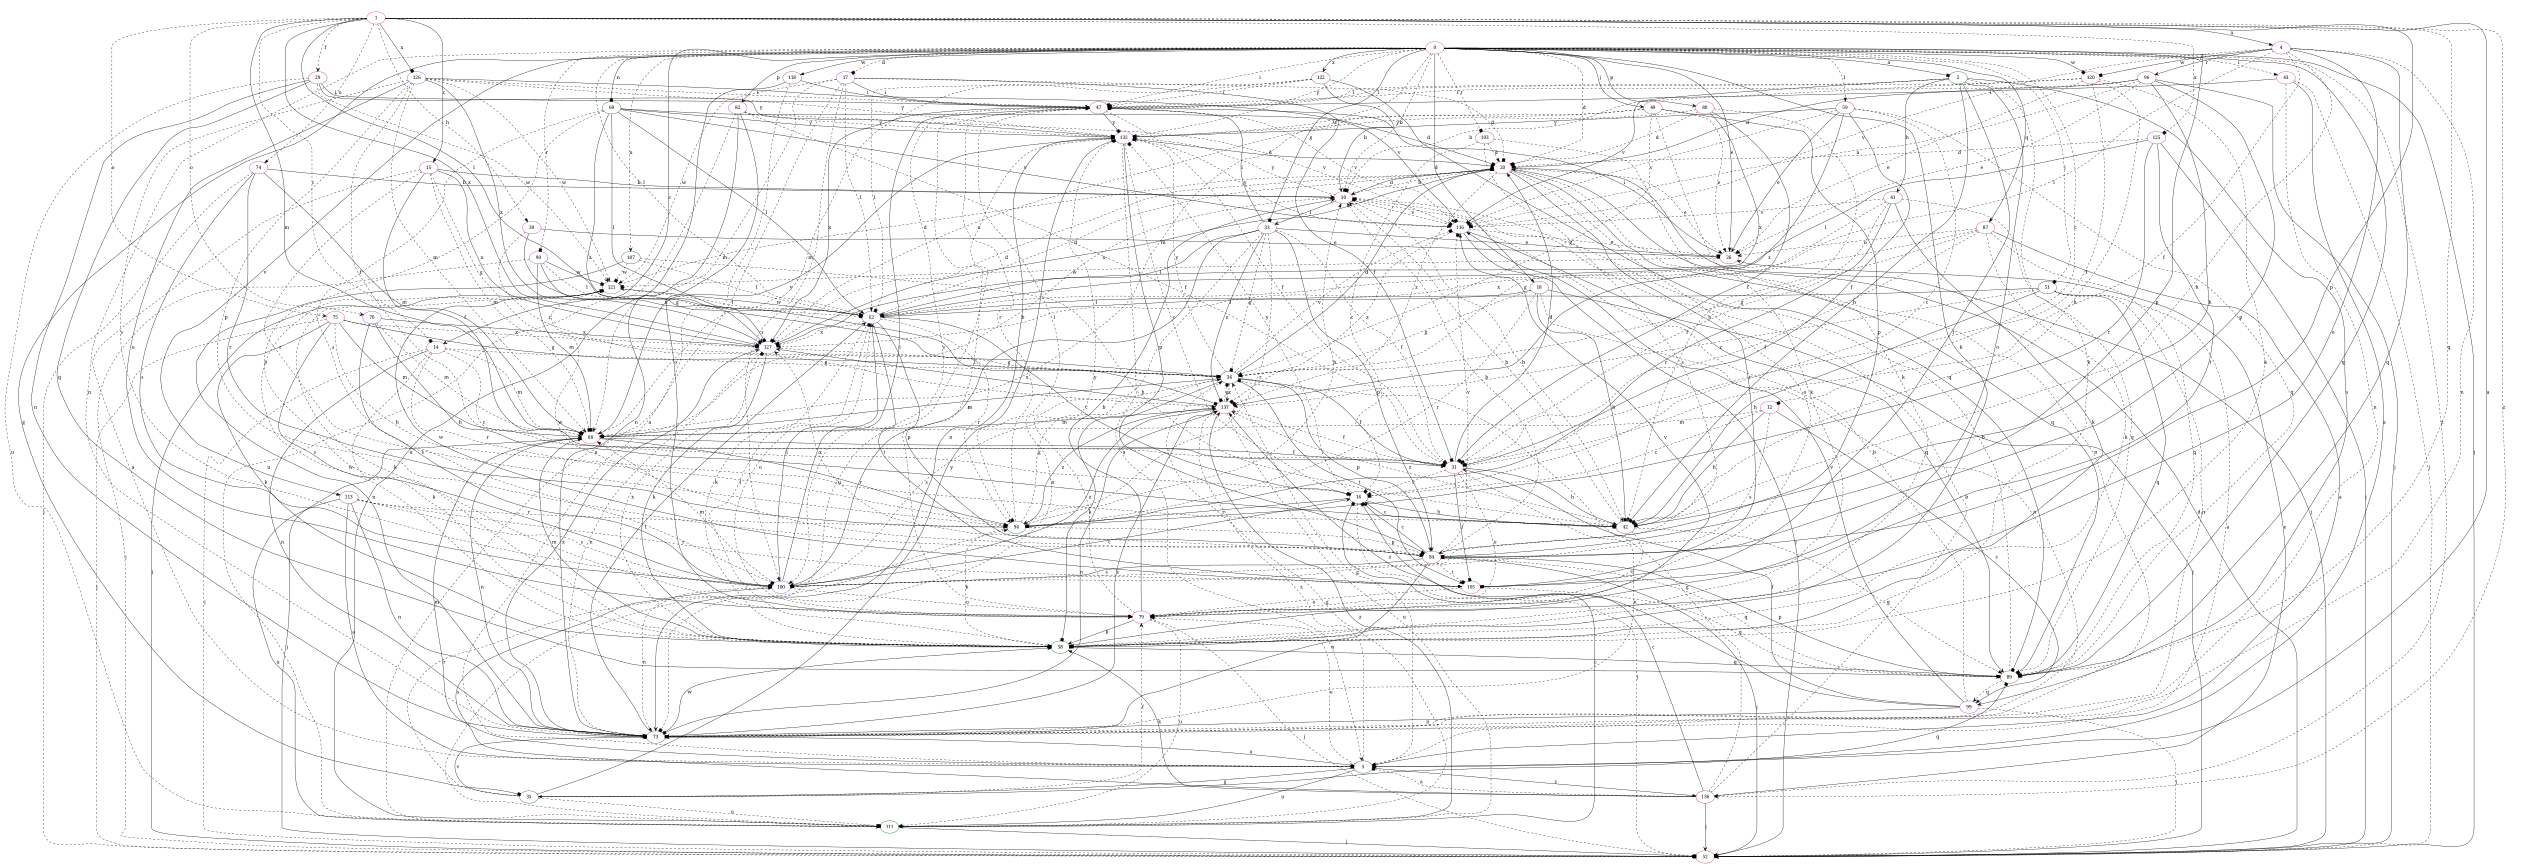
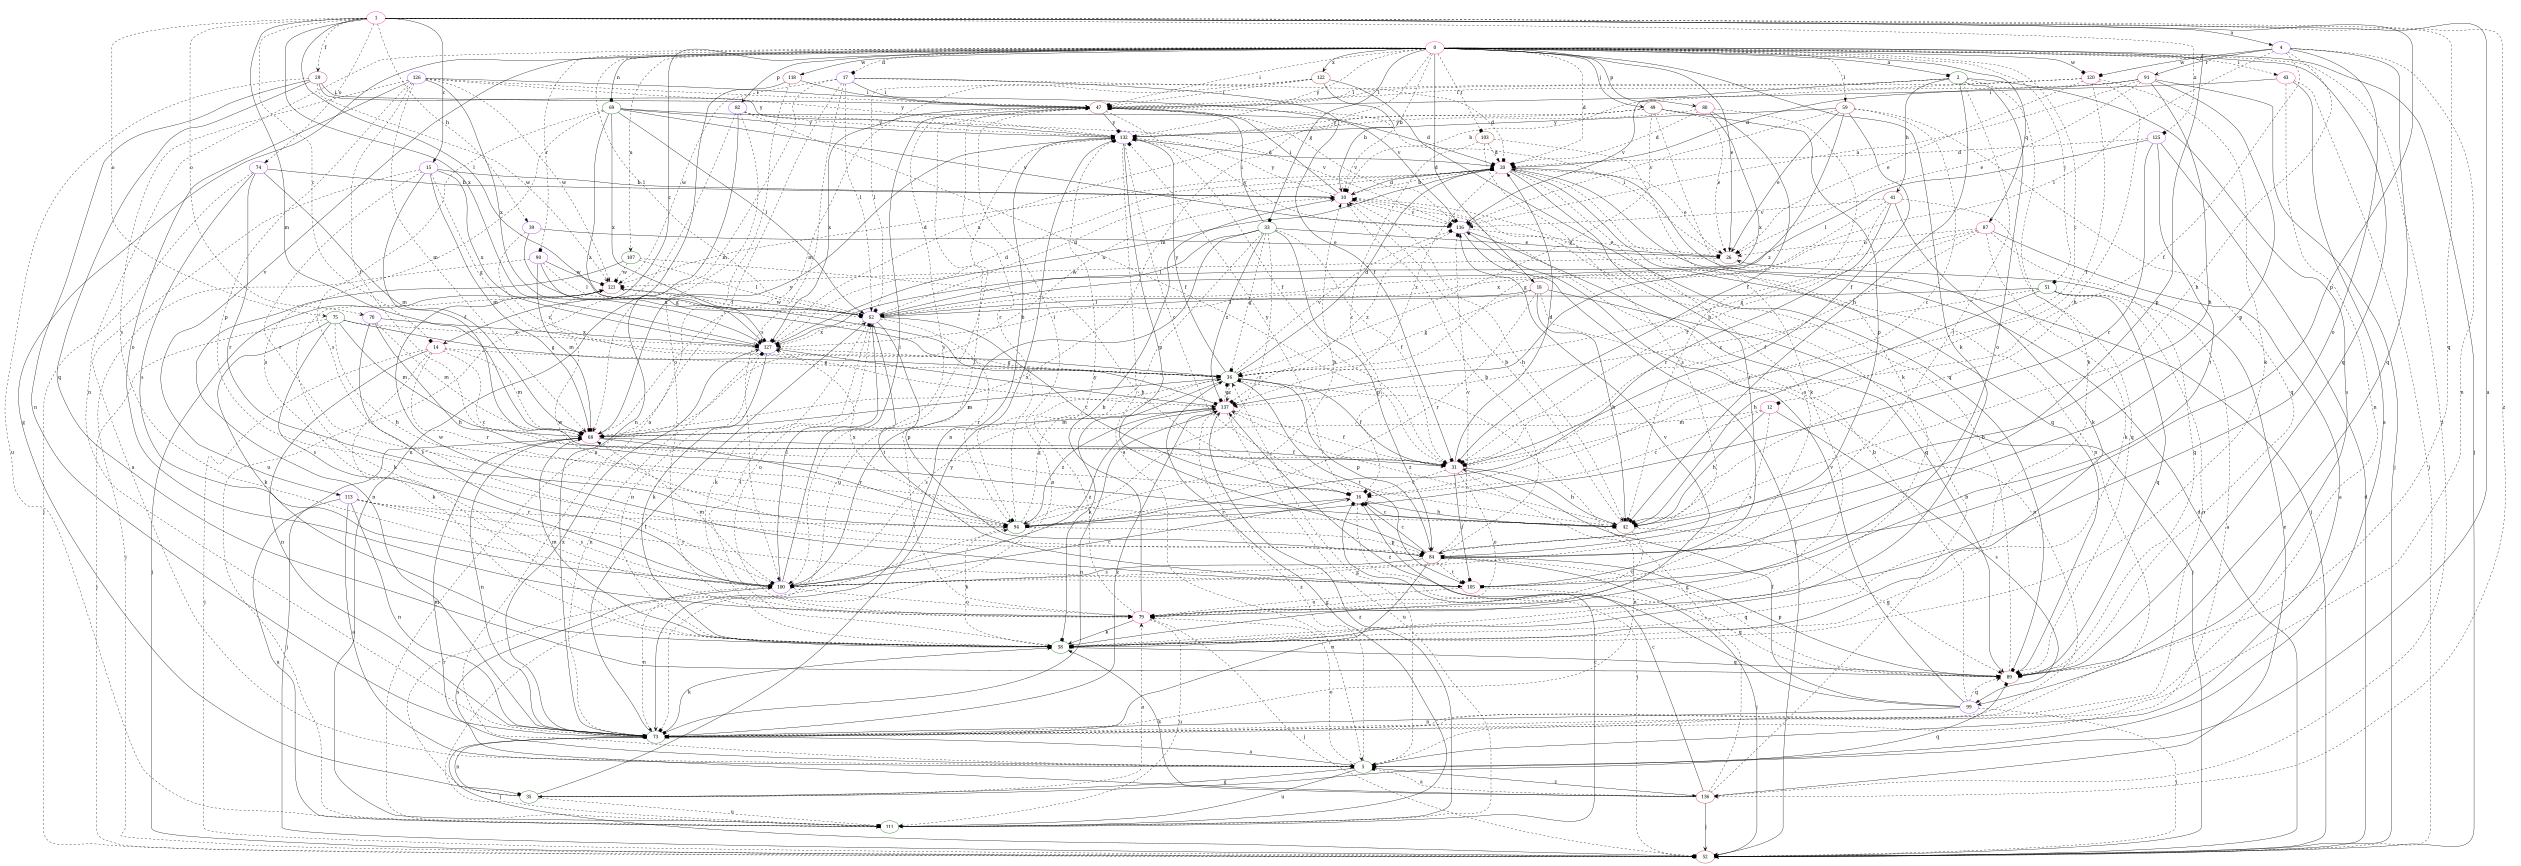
edge "1" -> "126": removed, label "x"
node "96": label "96" -> "91"
edge "49" -> "132": label "w" -> "y"
edge "4" -> "116": removed, label "v"
edge "26" -> "47": style solid -> dashed
edge "10" -> "33": now "10" -> "47"
edge "69" -> "127": label "l" -> "x"
node "33": color brown -> darkgreen
edge "36" -> "132": style dashed -> solid
edge "15" -> "68": style dashed -> solid
node "75": color deeppink -> darkgreen
edge "136" -> "10": arrowhead box -> vee
edge "2" -> "105": style solid -> dashed
node "113": color brown -> purple
edge "58" -> "127": label "x" -> "n"
edge "125" -> "52": label "j" -> "d"
edge "84" -> "127": now "94" -> "127"
edge "58" -> "121": removed, label "w"
edge "82" -> "79": style solid -> dashed
edge "89" -> "99": reversed
edge "73" -> "58": label "w" -> "k"
edge "35" -> "79": label "f" -> "o"
edge "35" -> "73": label "v" -> "n"
edge "111" -> "36": style dashed -> solid
edge "111" -> "52": now "73" -> "52"
